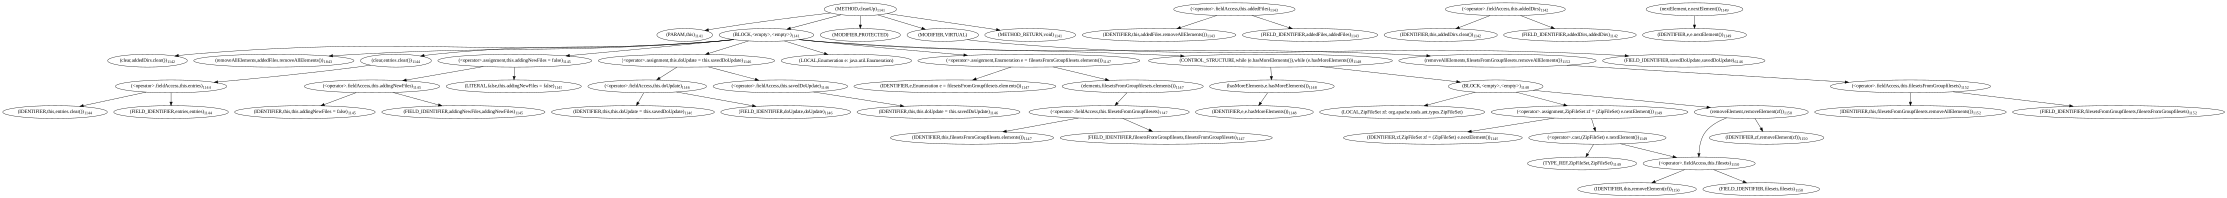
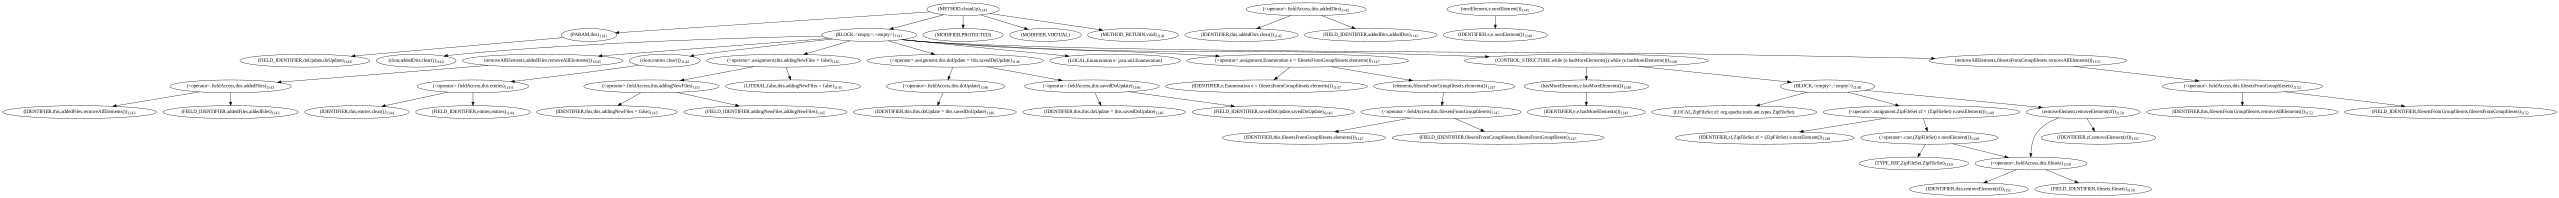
edge "(MODIFIER,VIRTUAL)" -> "(FIELD_IDENTIFIER,savedDoUpdate,savedDoUpdate)": now "(<operator>.fieldAccess,this.savedDoUpdate)" -> "(FIELD_IDENTIFIER,savedDoUpdate,savedDoUpdate)"
edge "(removeAllElements,addedFiles.removeAllElements())" -> "(<operator>.fieldAccess,this.addedFiles)": added
node "(<operator>.fieldAccess,this.addingNewFiles)": text "1145" -> "1155"
edge "(<operator>.fieldAccess,this.doUpdate)" -> "(FIELD_IDENTIFIER,doUpdate,doUpdate)": now "(PARAM,this)" -> "(FIELD_IDENTIFIER,doUpdate,doUpdate)"
